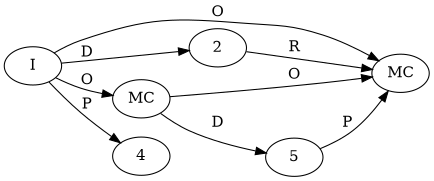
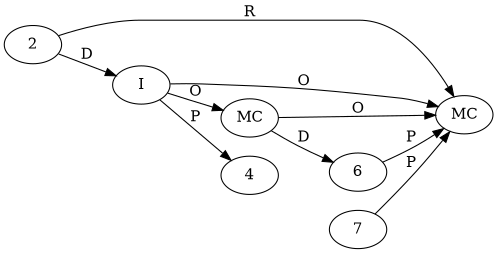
edge "I" -> "2": reversed
node "5": label "5" -> "6"
node "7": added
